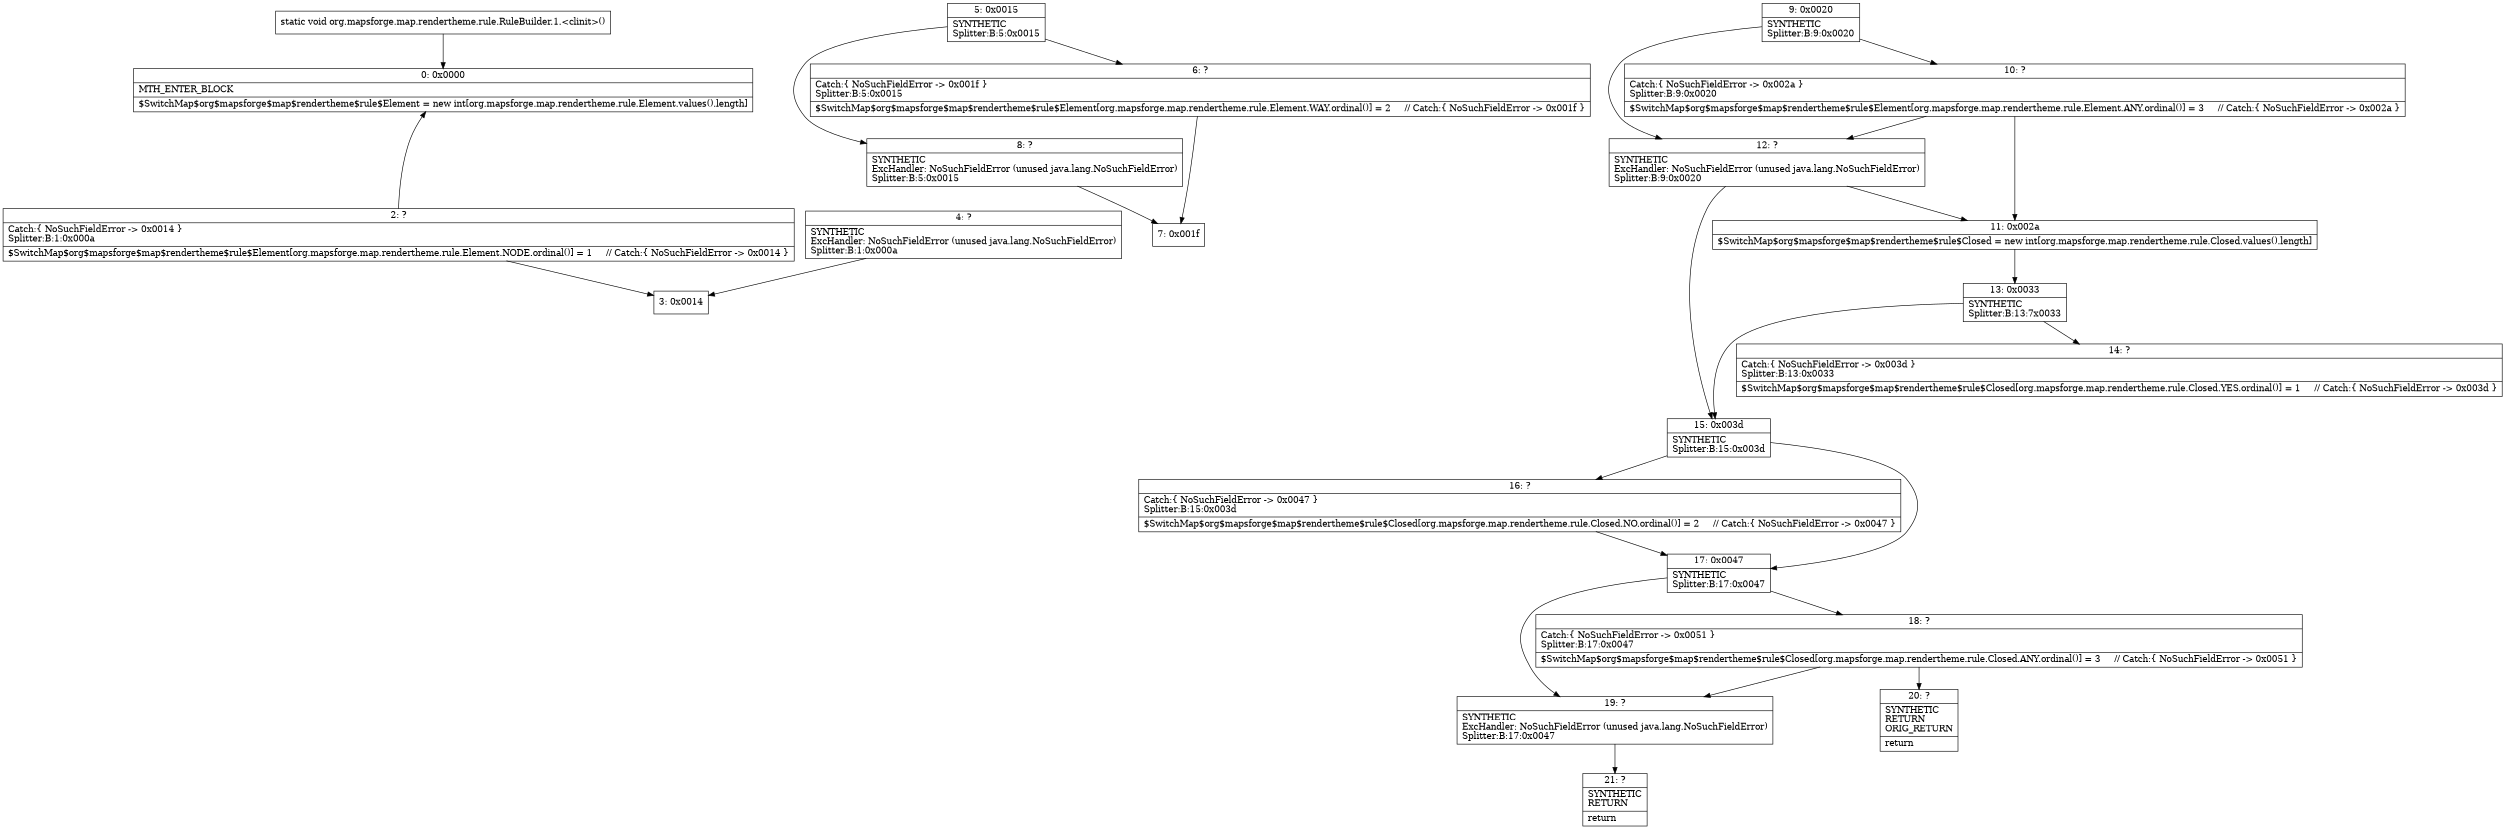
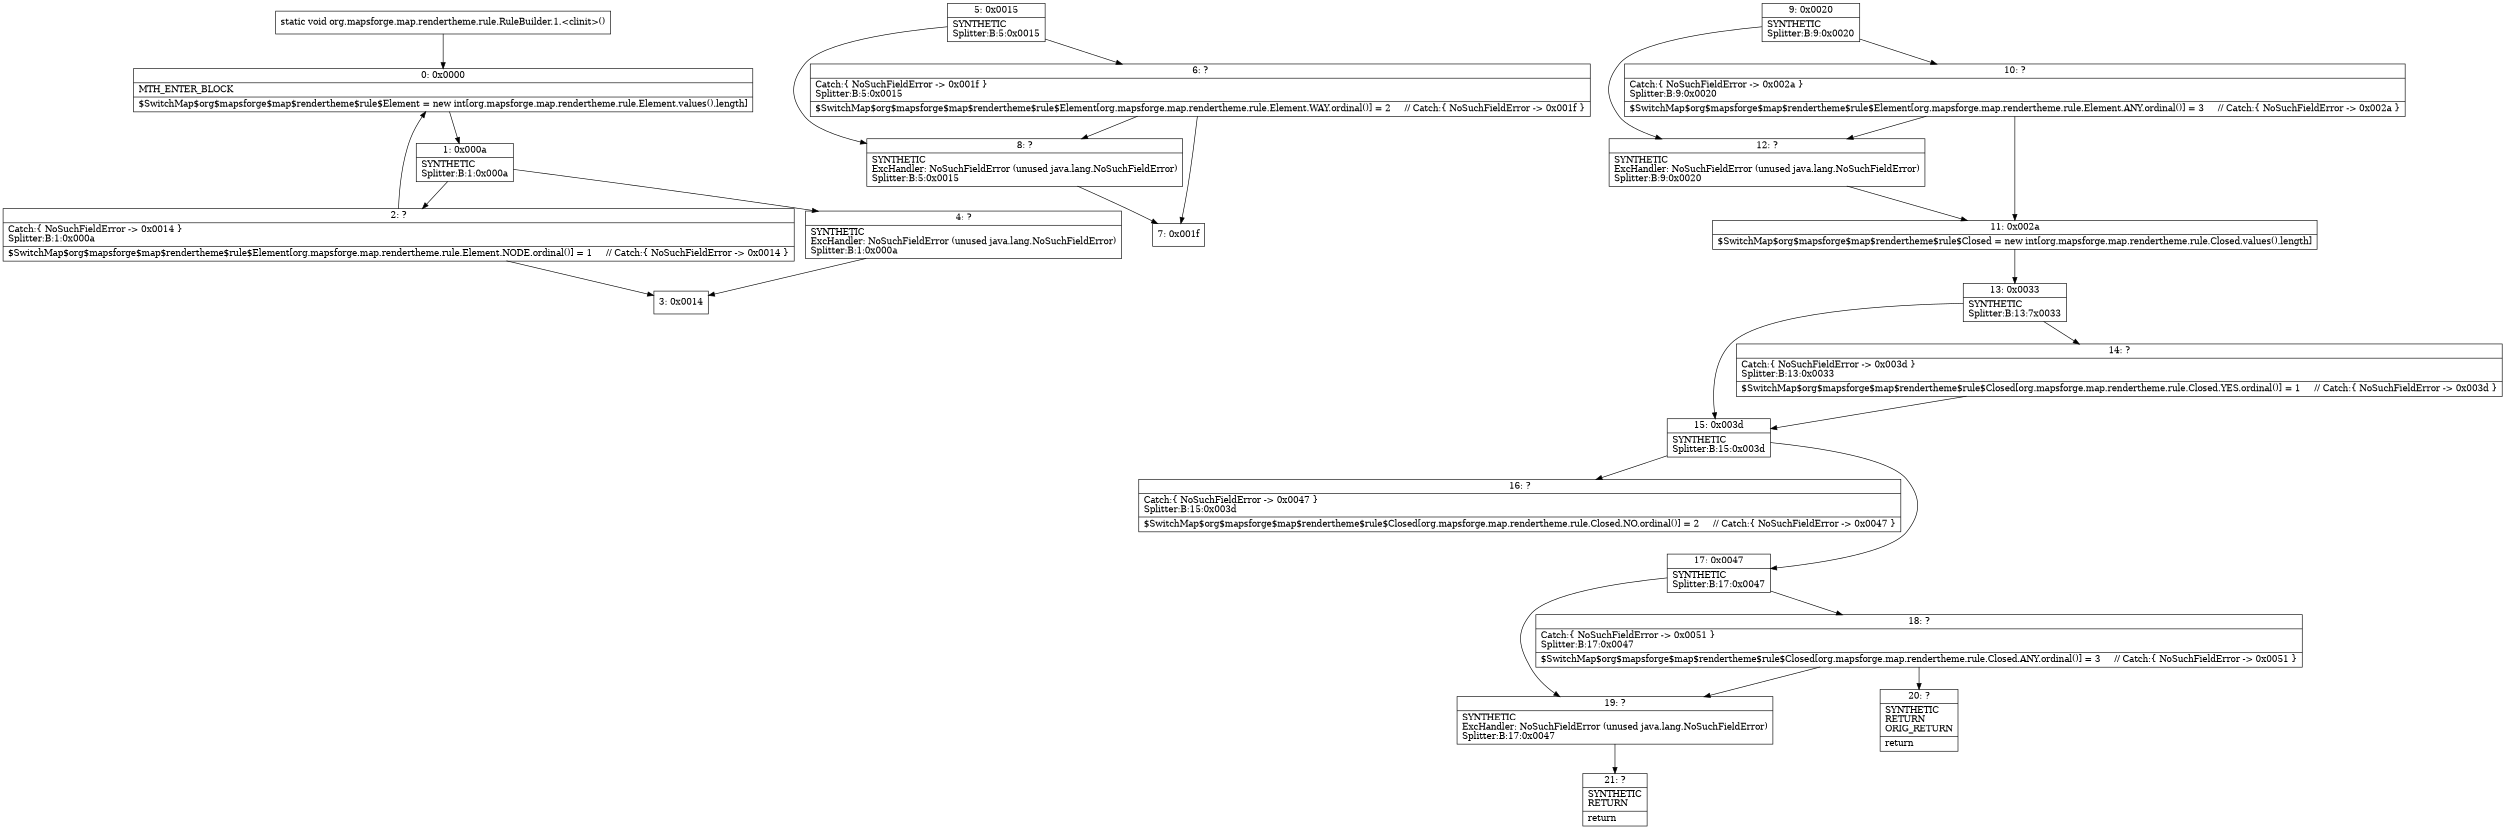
edge "6: ?" -> "8: ?": added
node "1: 0x000a": added
edge "12: ?" -> "15: 0x003d": now "14: ?" -> "15: 0x003d"
edge "16: ?" -> "17: 0x0047": removed
